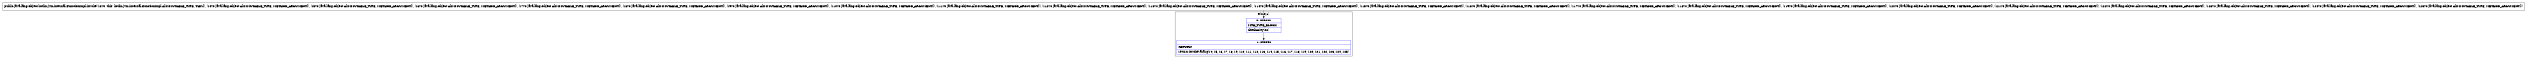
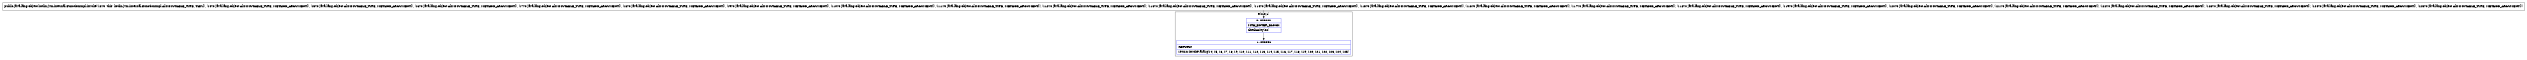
node "0: 0x0000": text "MTH_TYPE_BLOCK" -> "MTH_ENTER_BLOCK"
